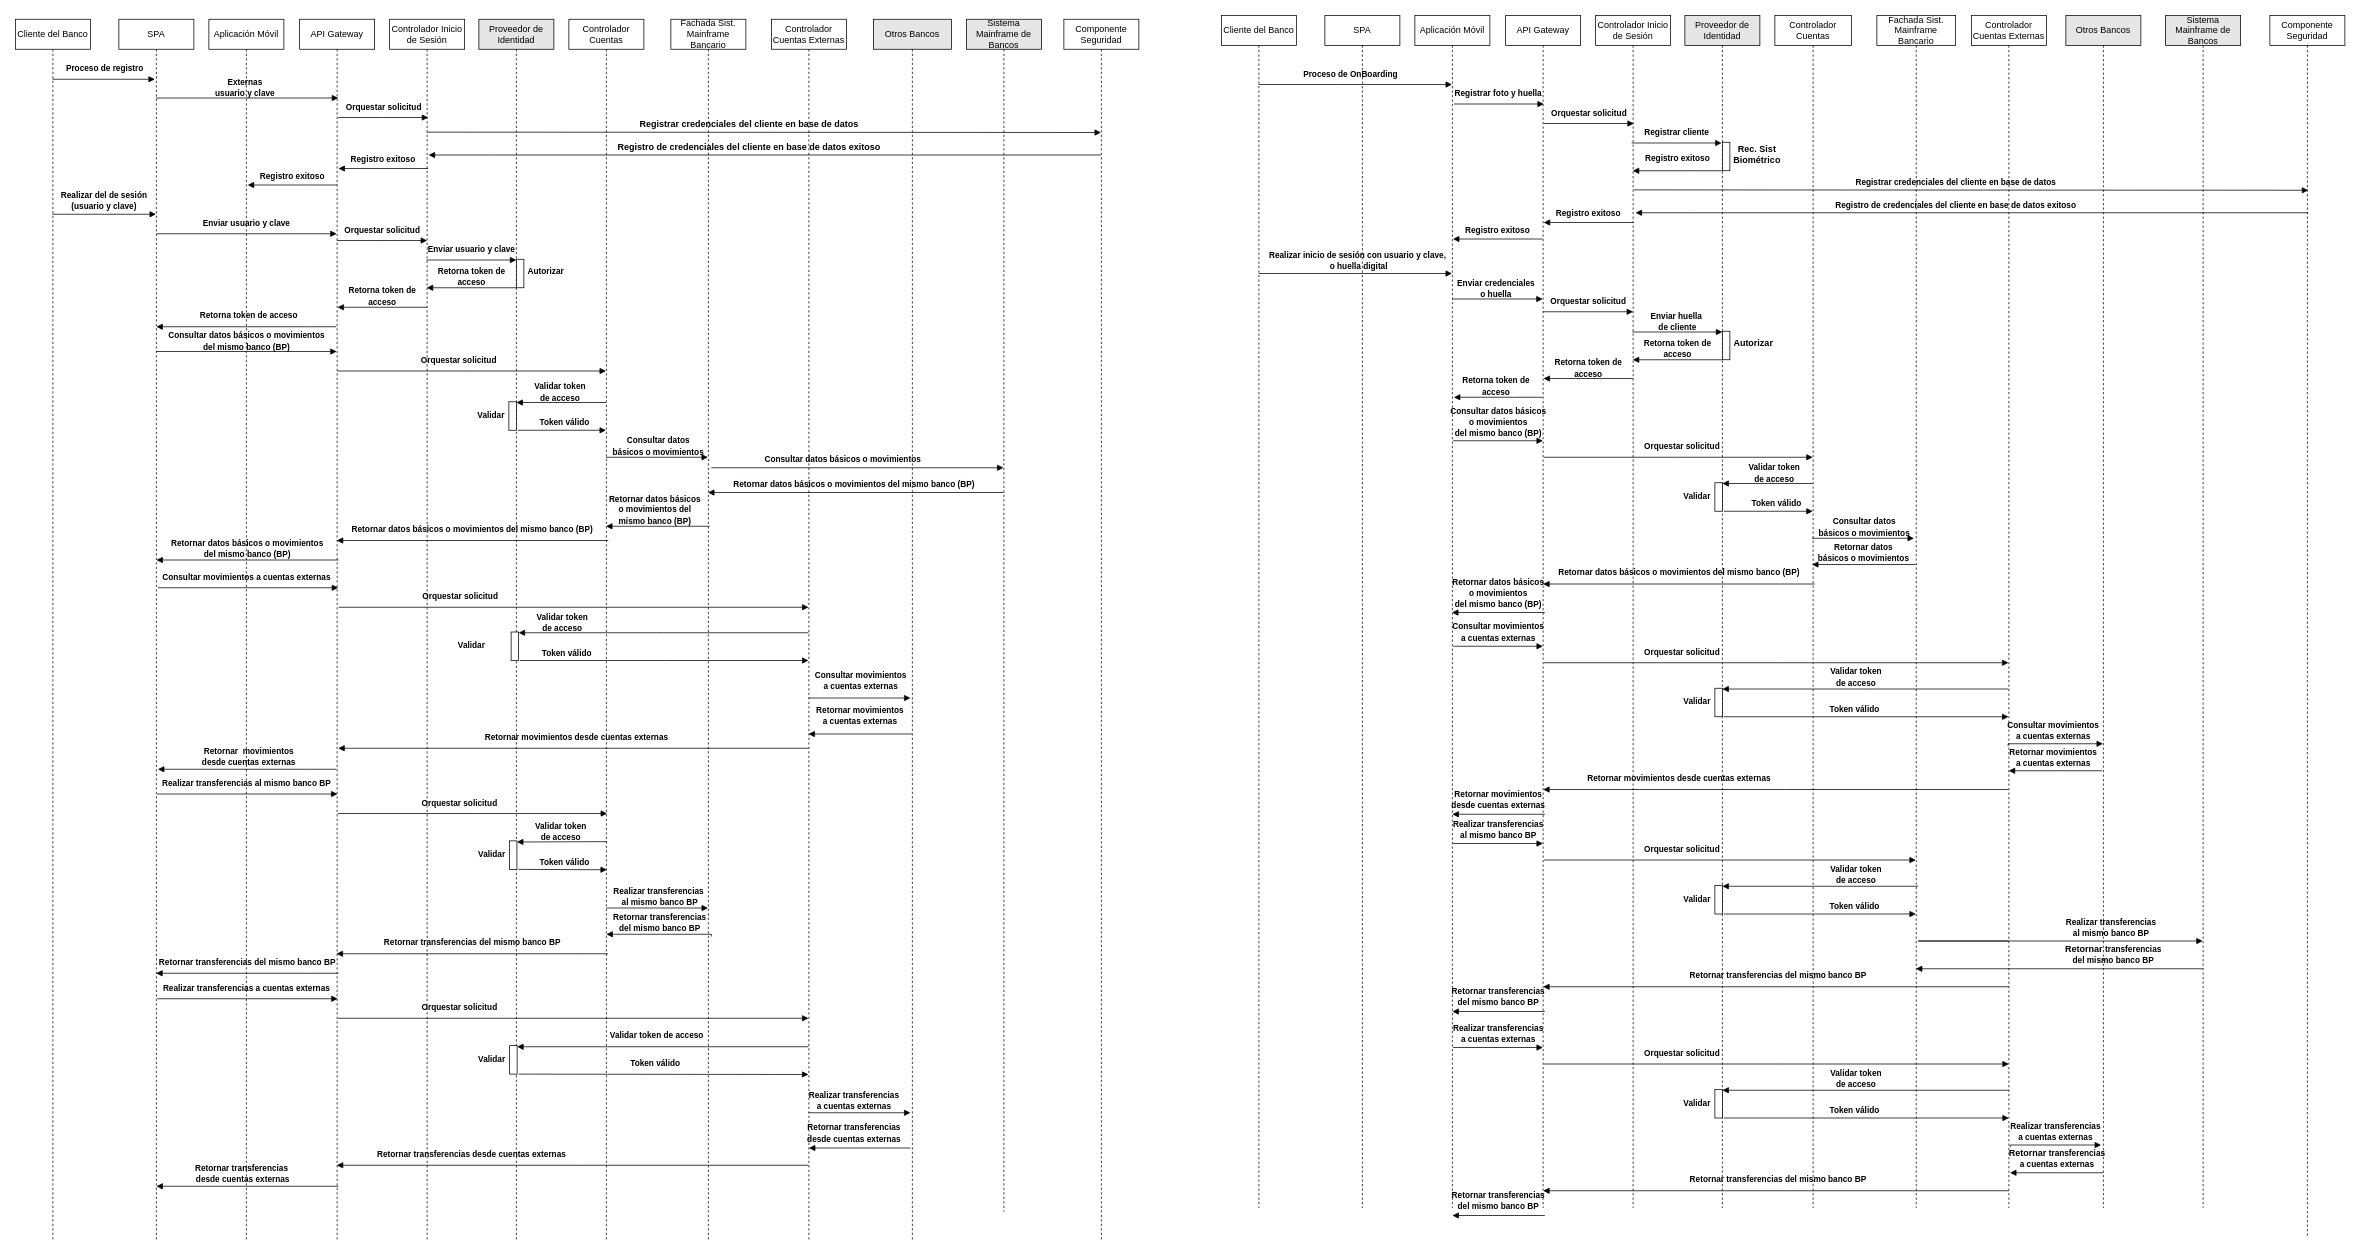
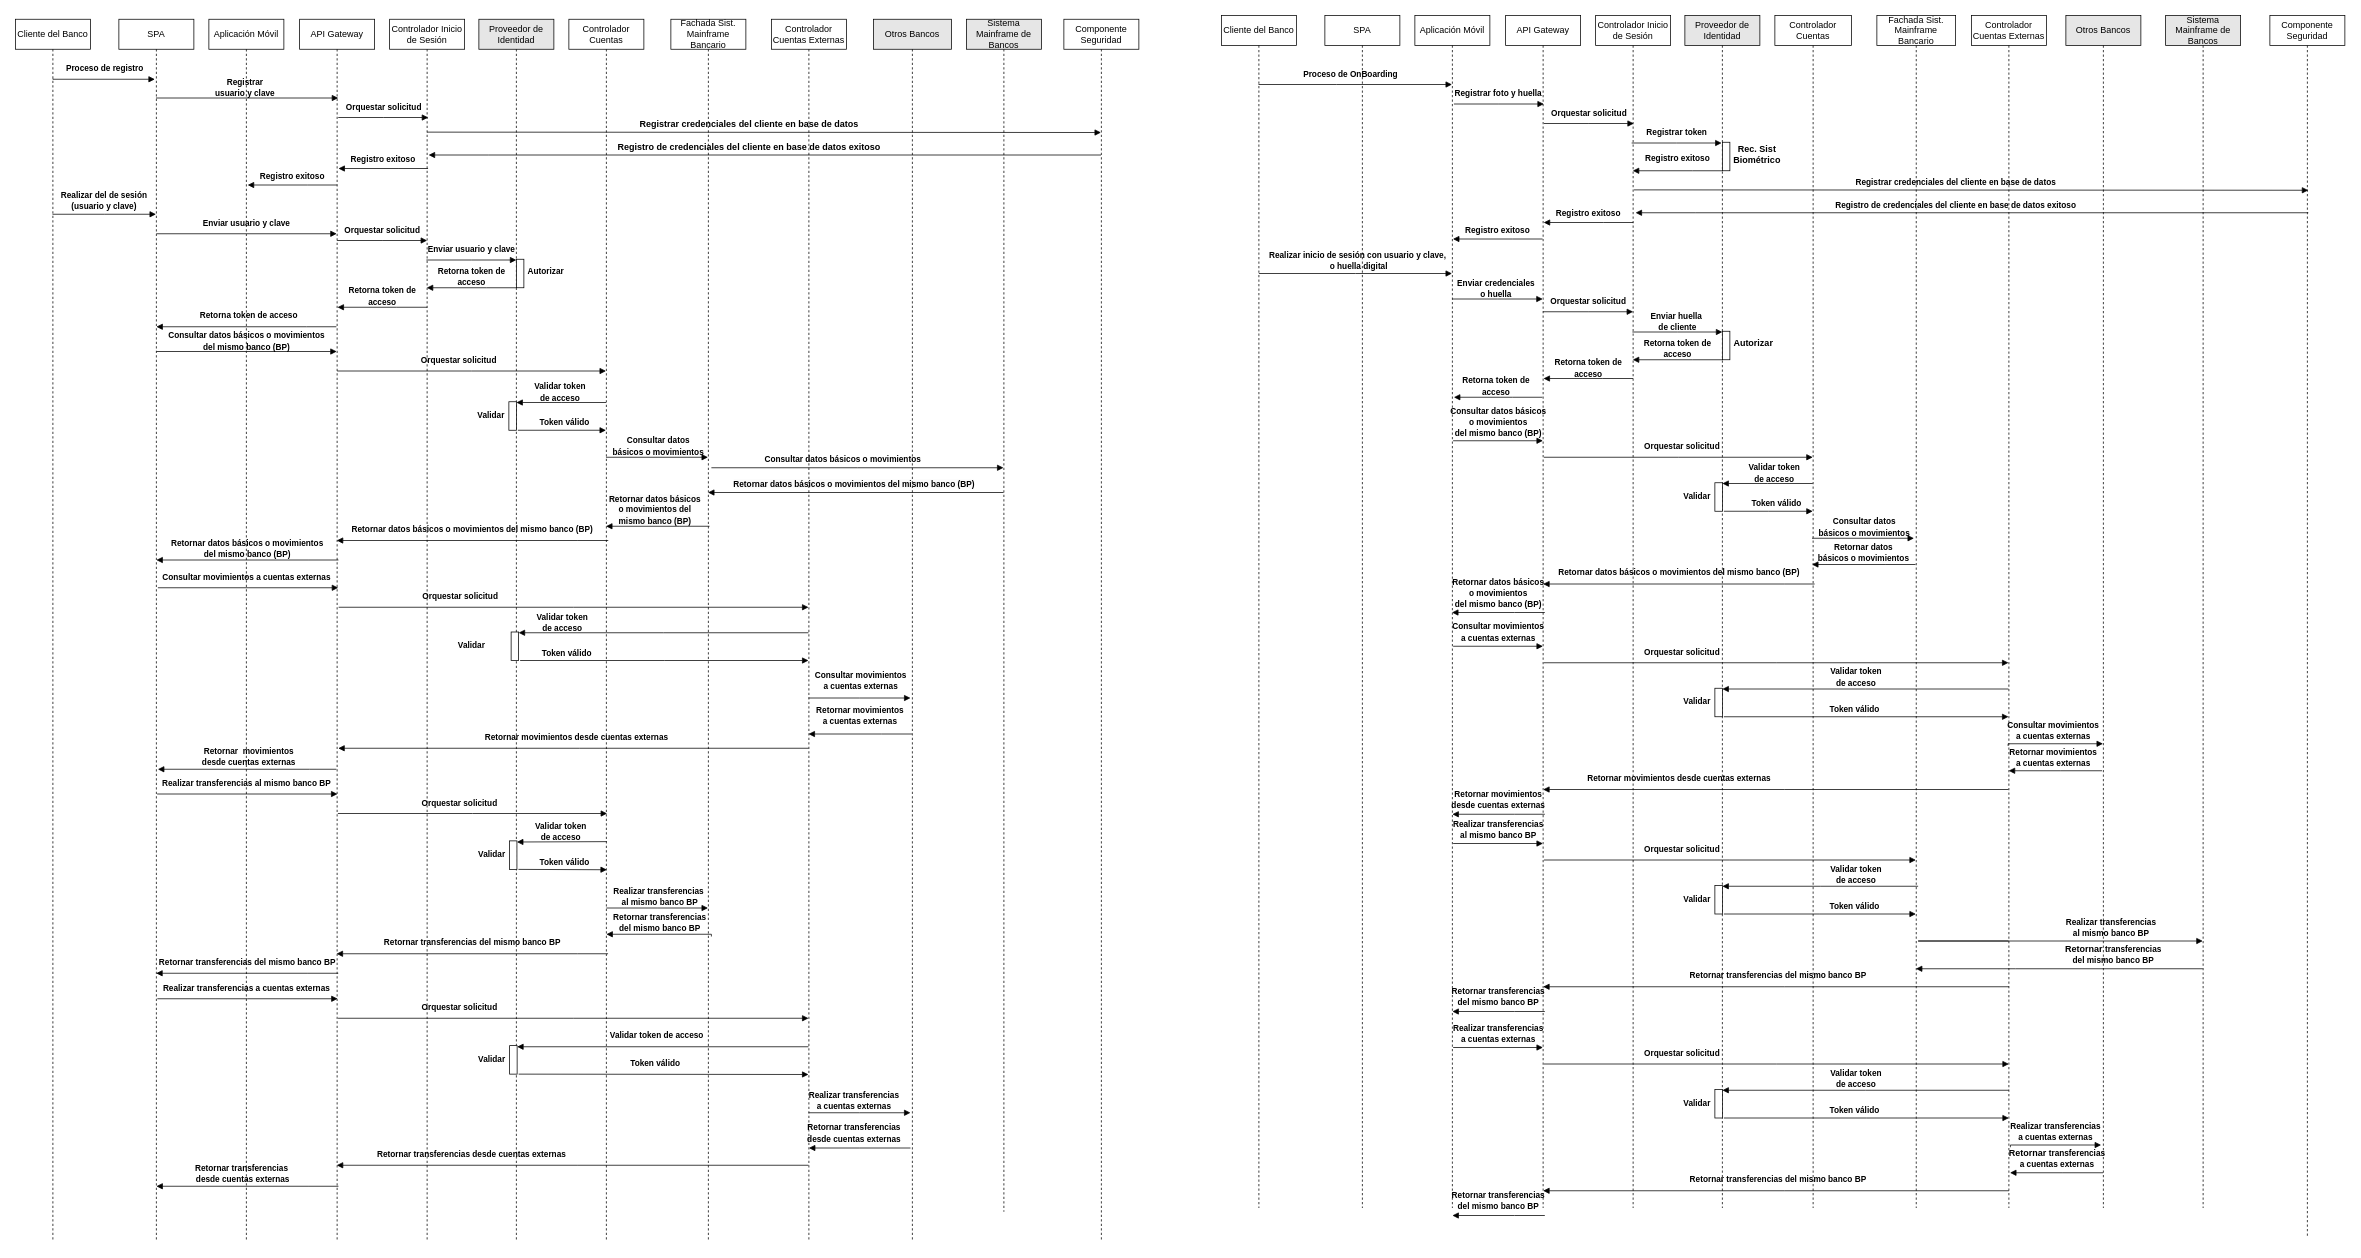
node "Externas usuario y clave": label "Externas usuario y clave" -> "Registrar usuario y clave"
node "Registrar cliente": label "Registrar cliente" -> "Registrar token"
